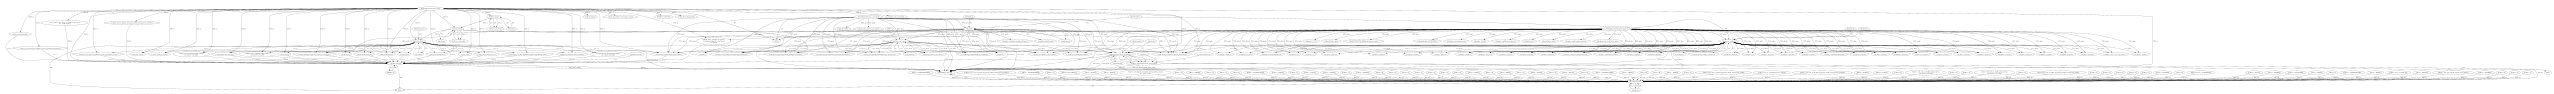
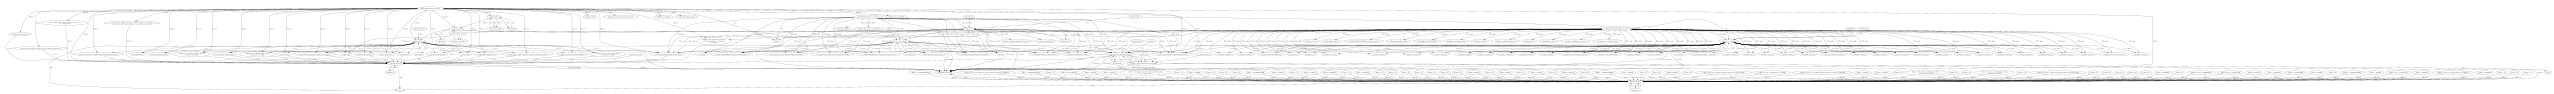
node "(Call,msg.msg_controllen = optlen)": added
node "(Call,retv = ip6_mc_msfilter(sk, gsf))": added
